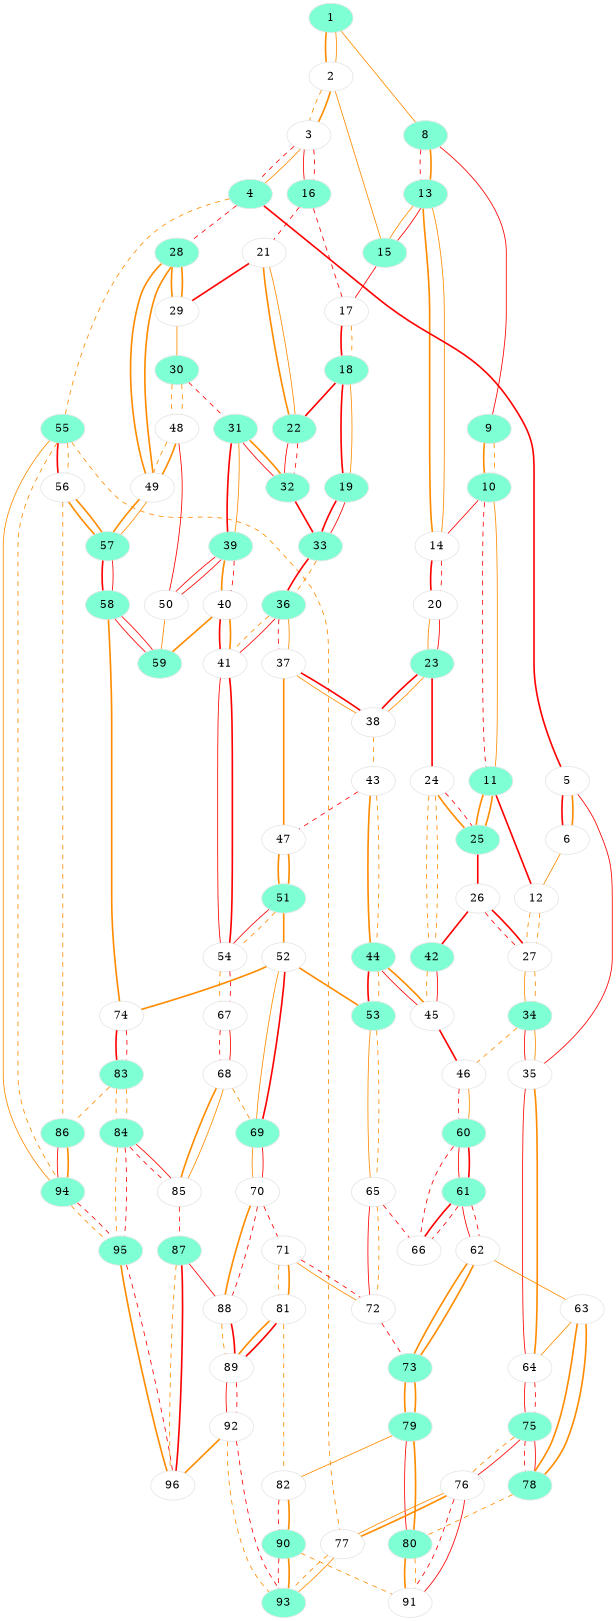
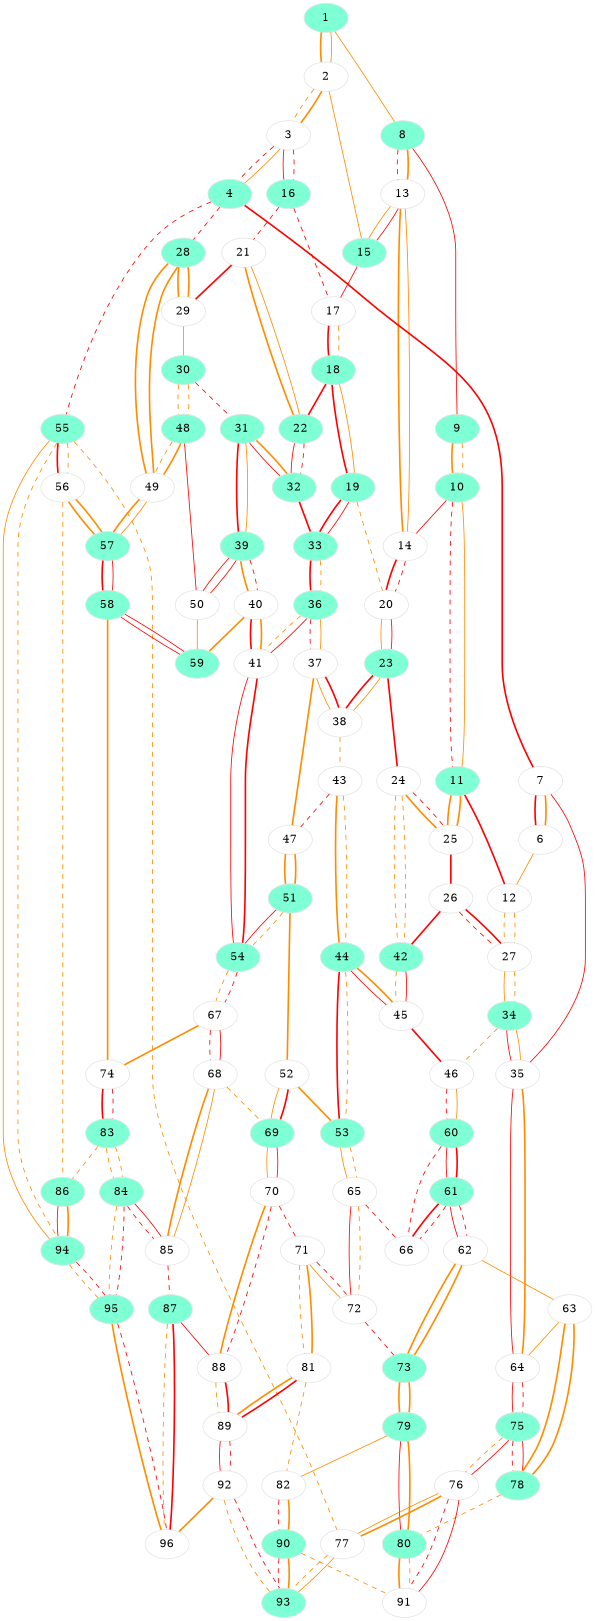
node "13": fillcolor aquamarine -> white
edge "4" -- "55": color darkorange -> red
node "48": fillcolor white -> aquamarine
edge "19" -- "20": added
node "5": label "5" -> "7"
node "25": fillcolor aquamarine -> white
node "54": fillcolor white -> aquamarine
edge "52" -- "74": now "67" -- "74"
